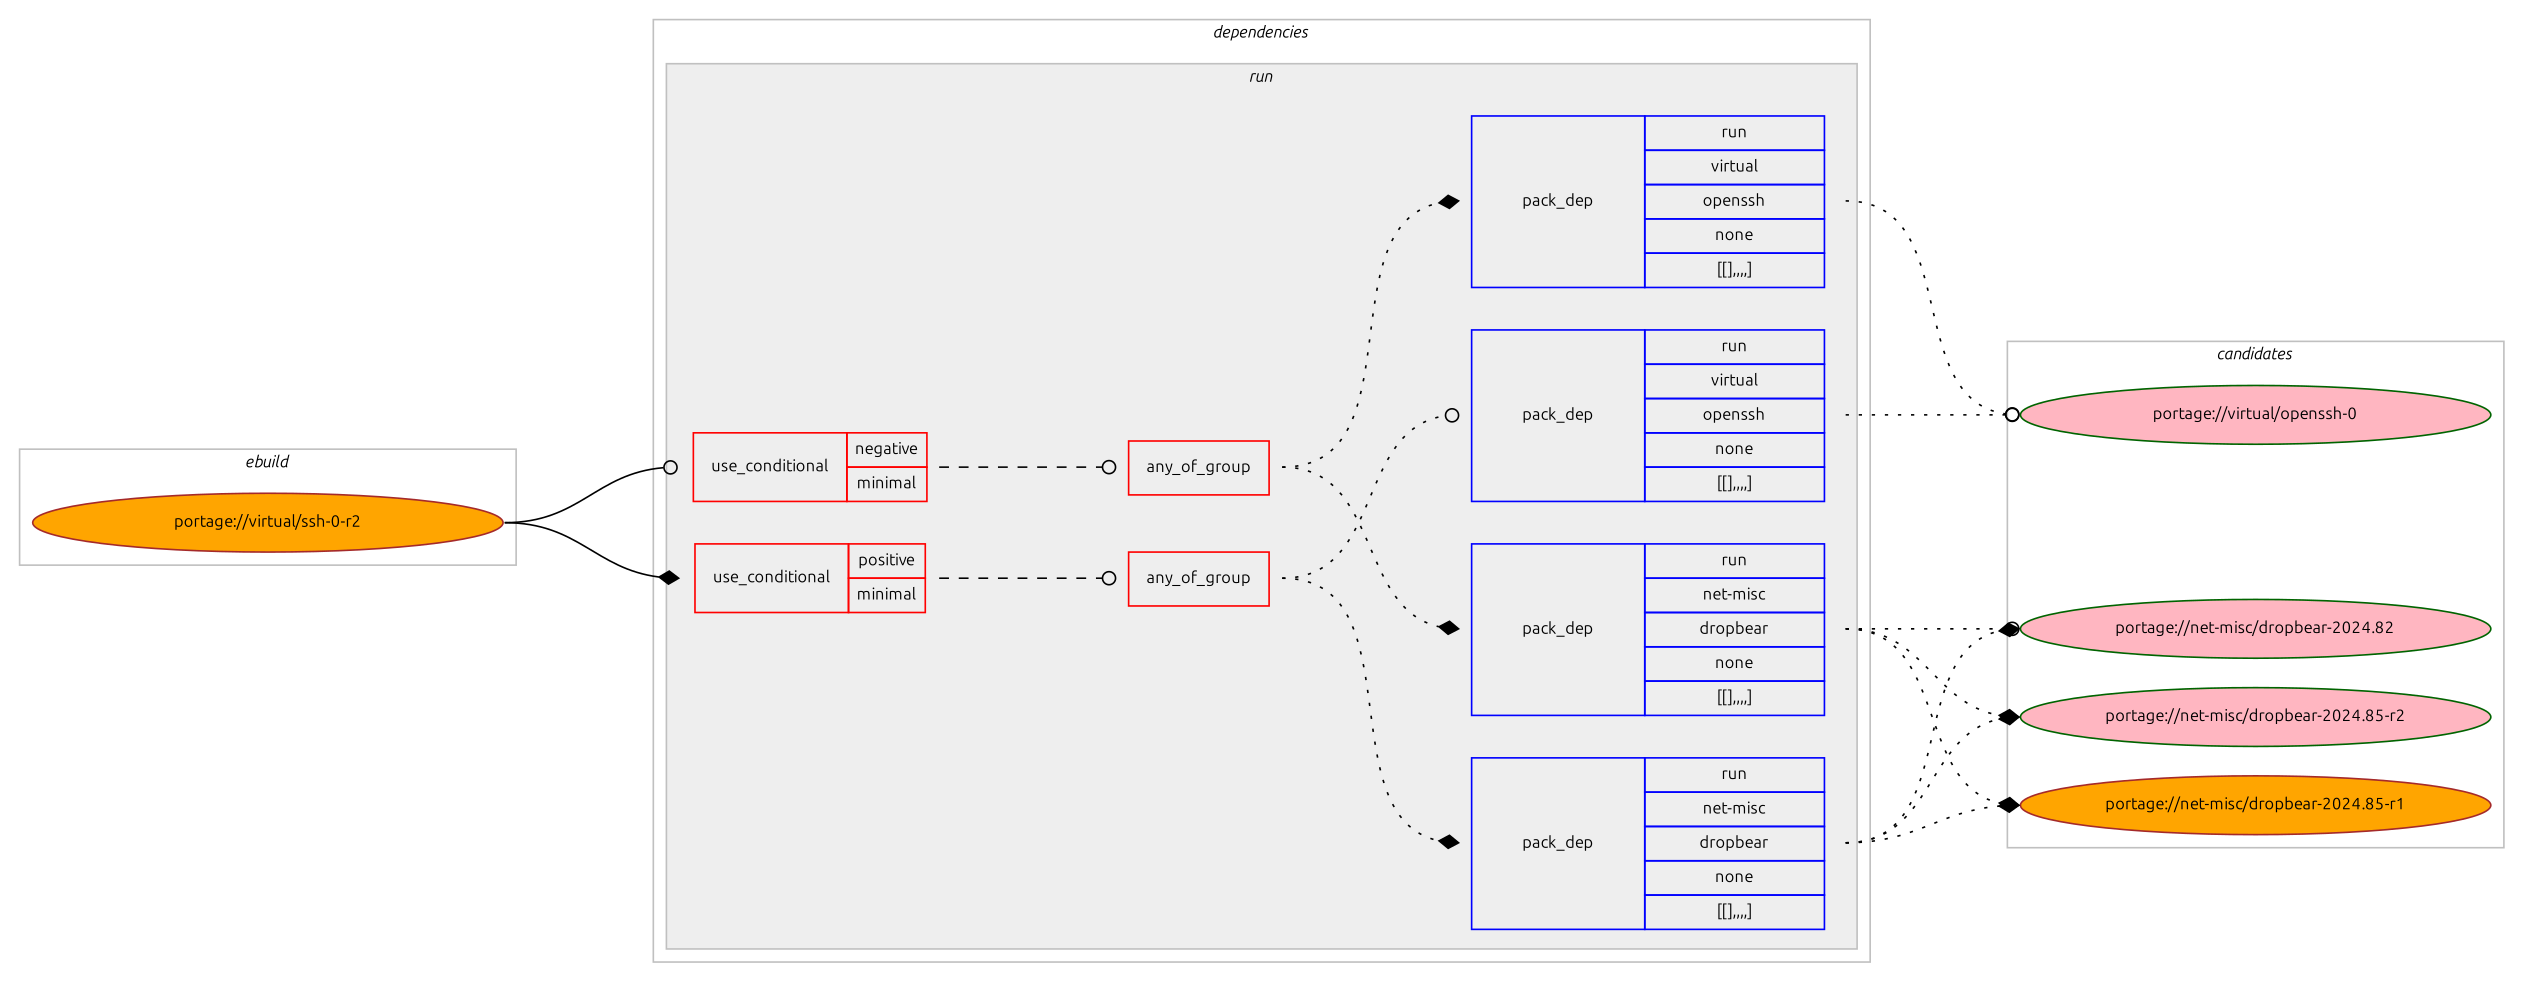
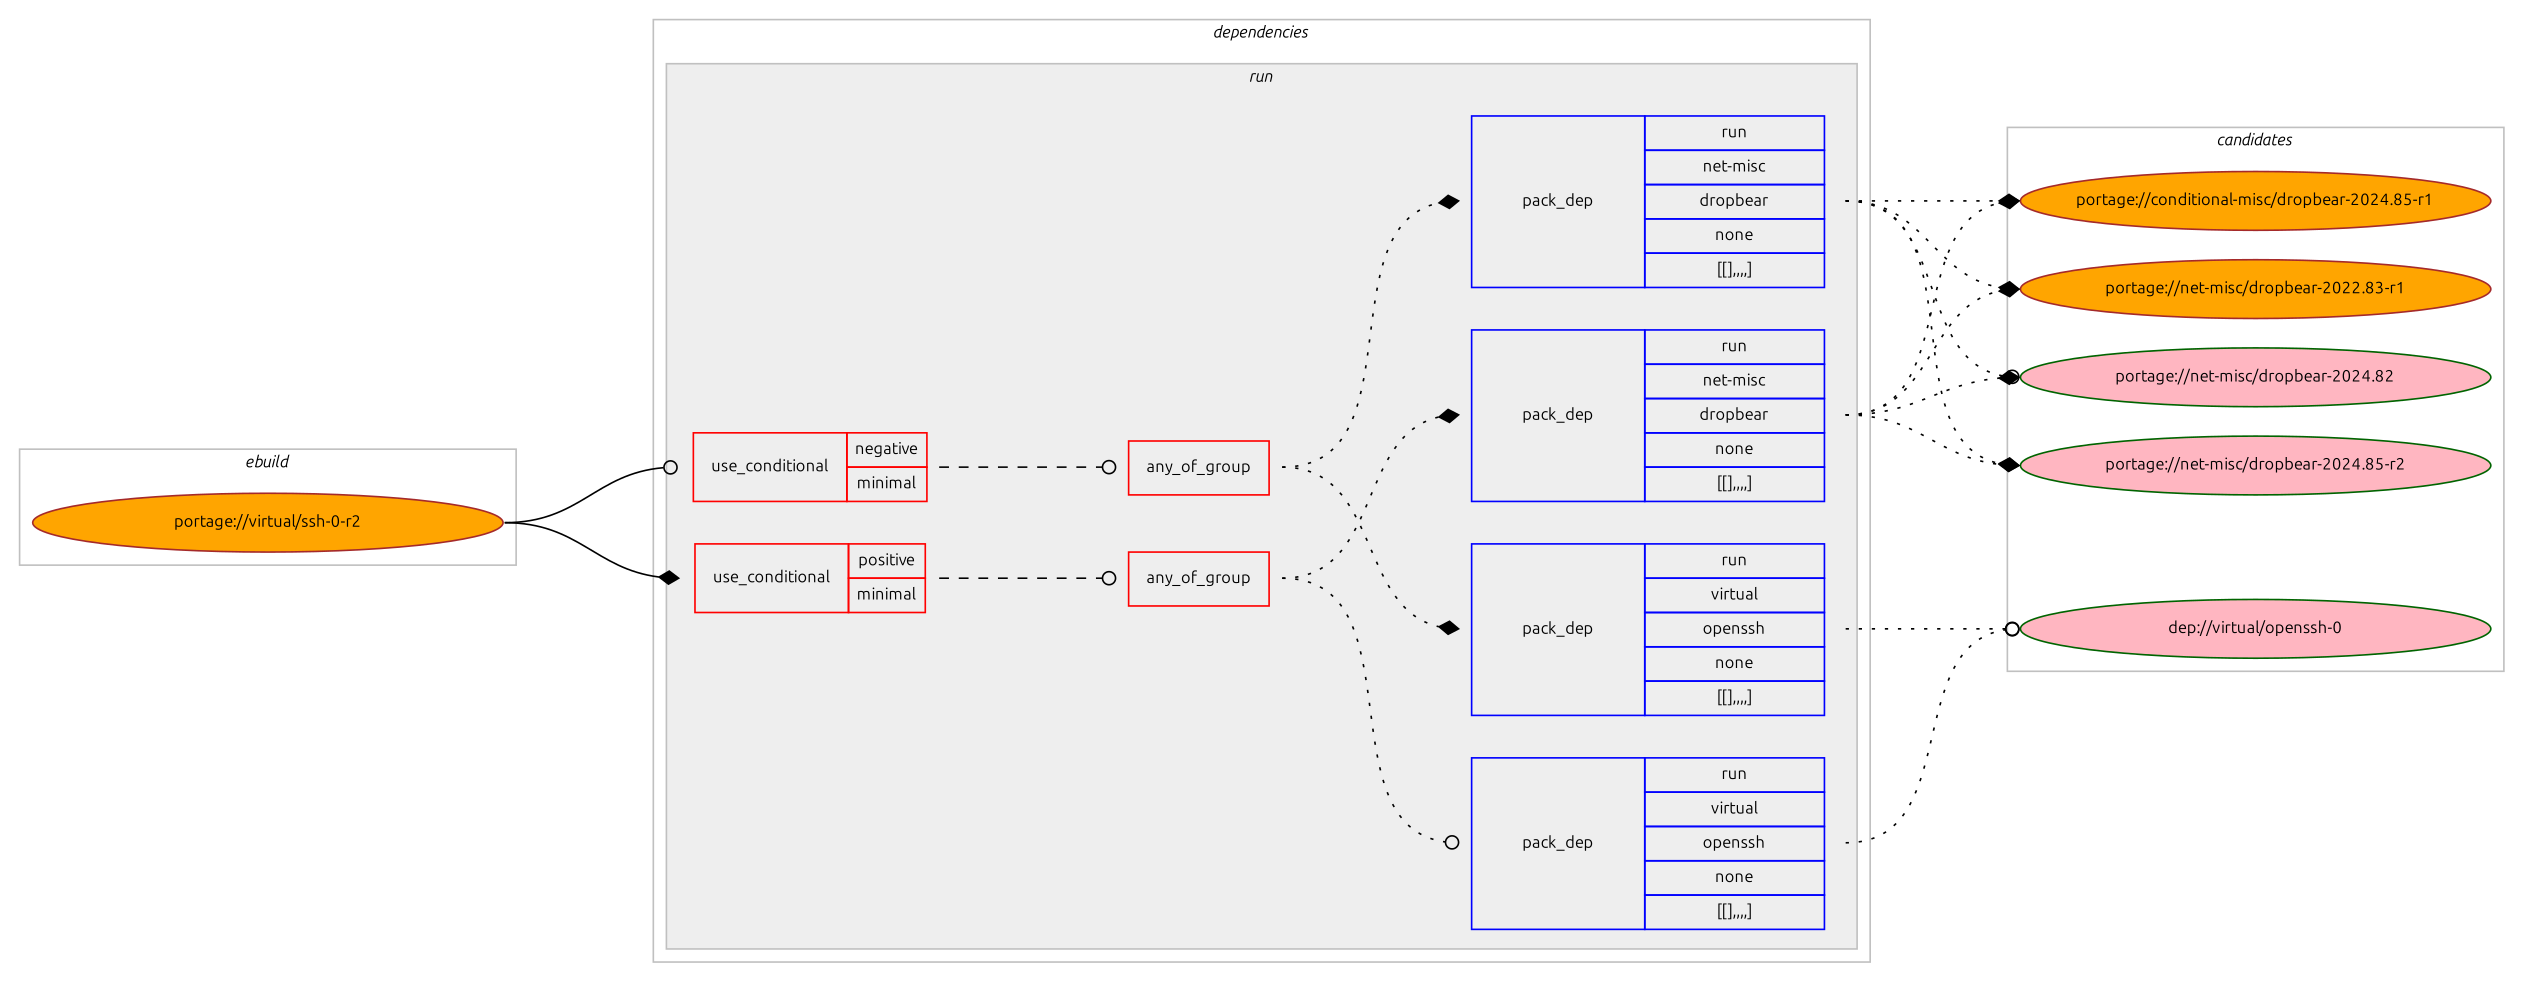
node "portage://net-misc/dropbear-2022.83-r1": added
node "portage://virtual/openssh-0": label "portage://virtual/openssh-0" -> "dep://virtual/openssh-0"
node "portage://net-misc/dropbear-2024.85-r1": label "portage://net-misc/dropbear-2024.85-r1" -> "portage://conditional-misc/dropbear-2024.85-r1"
